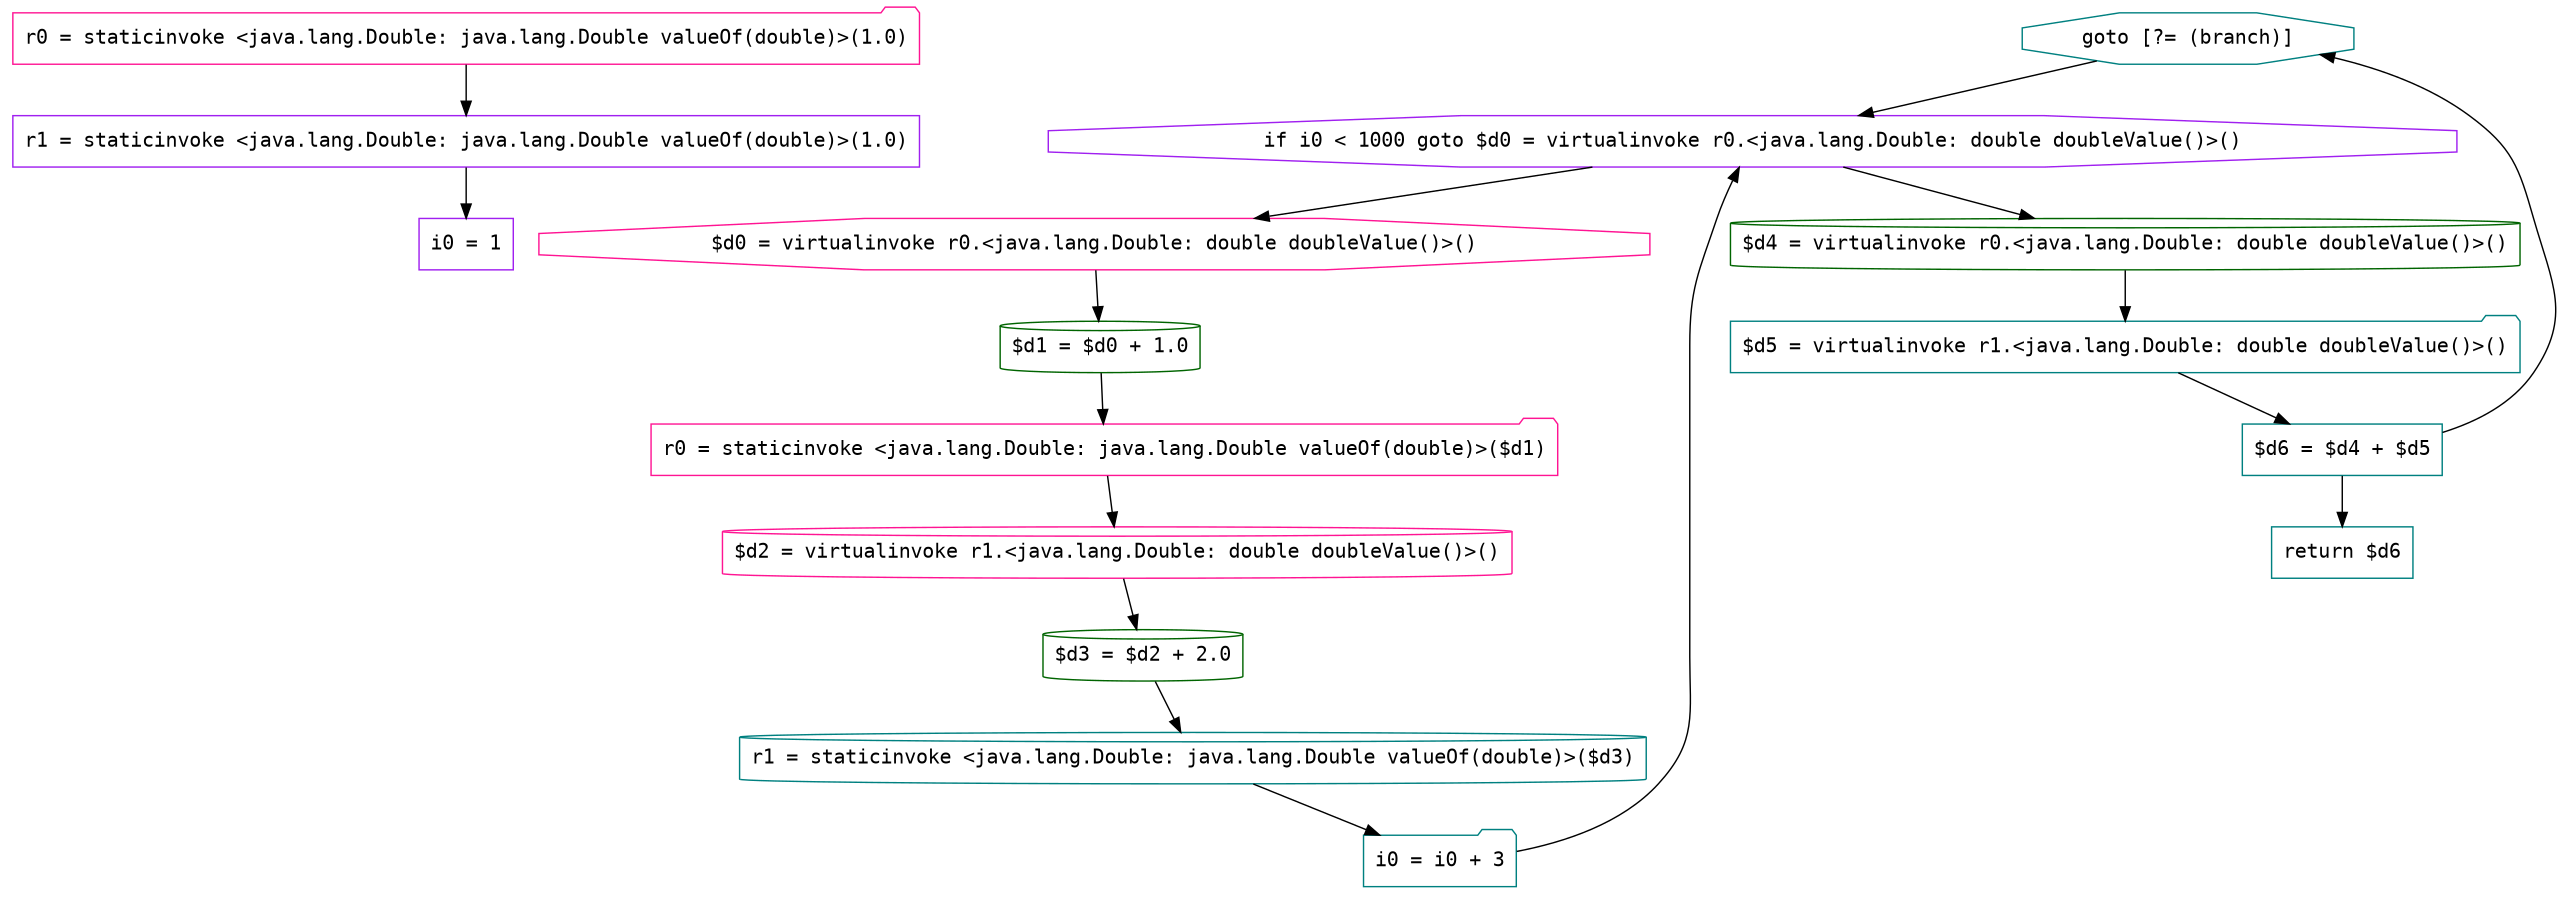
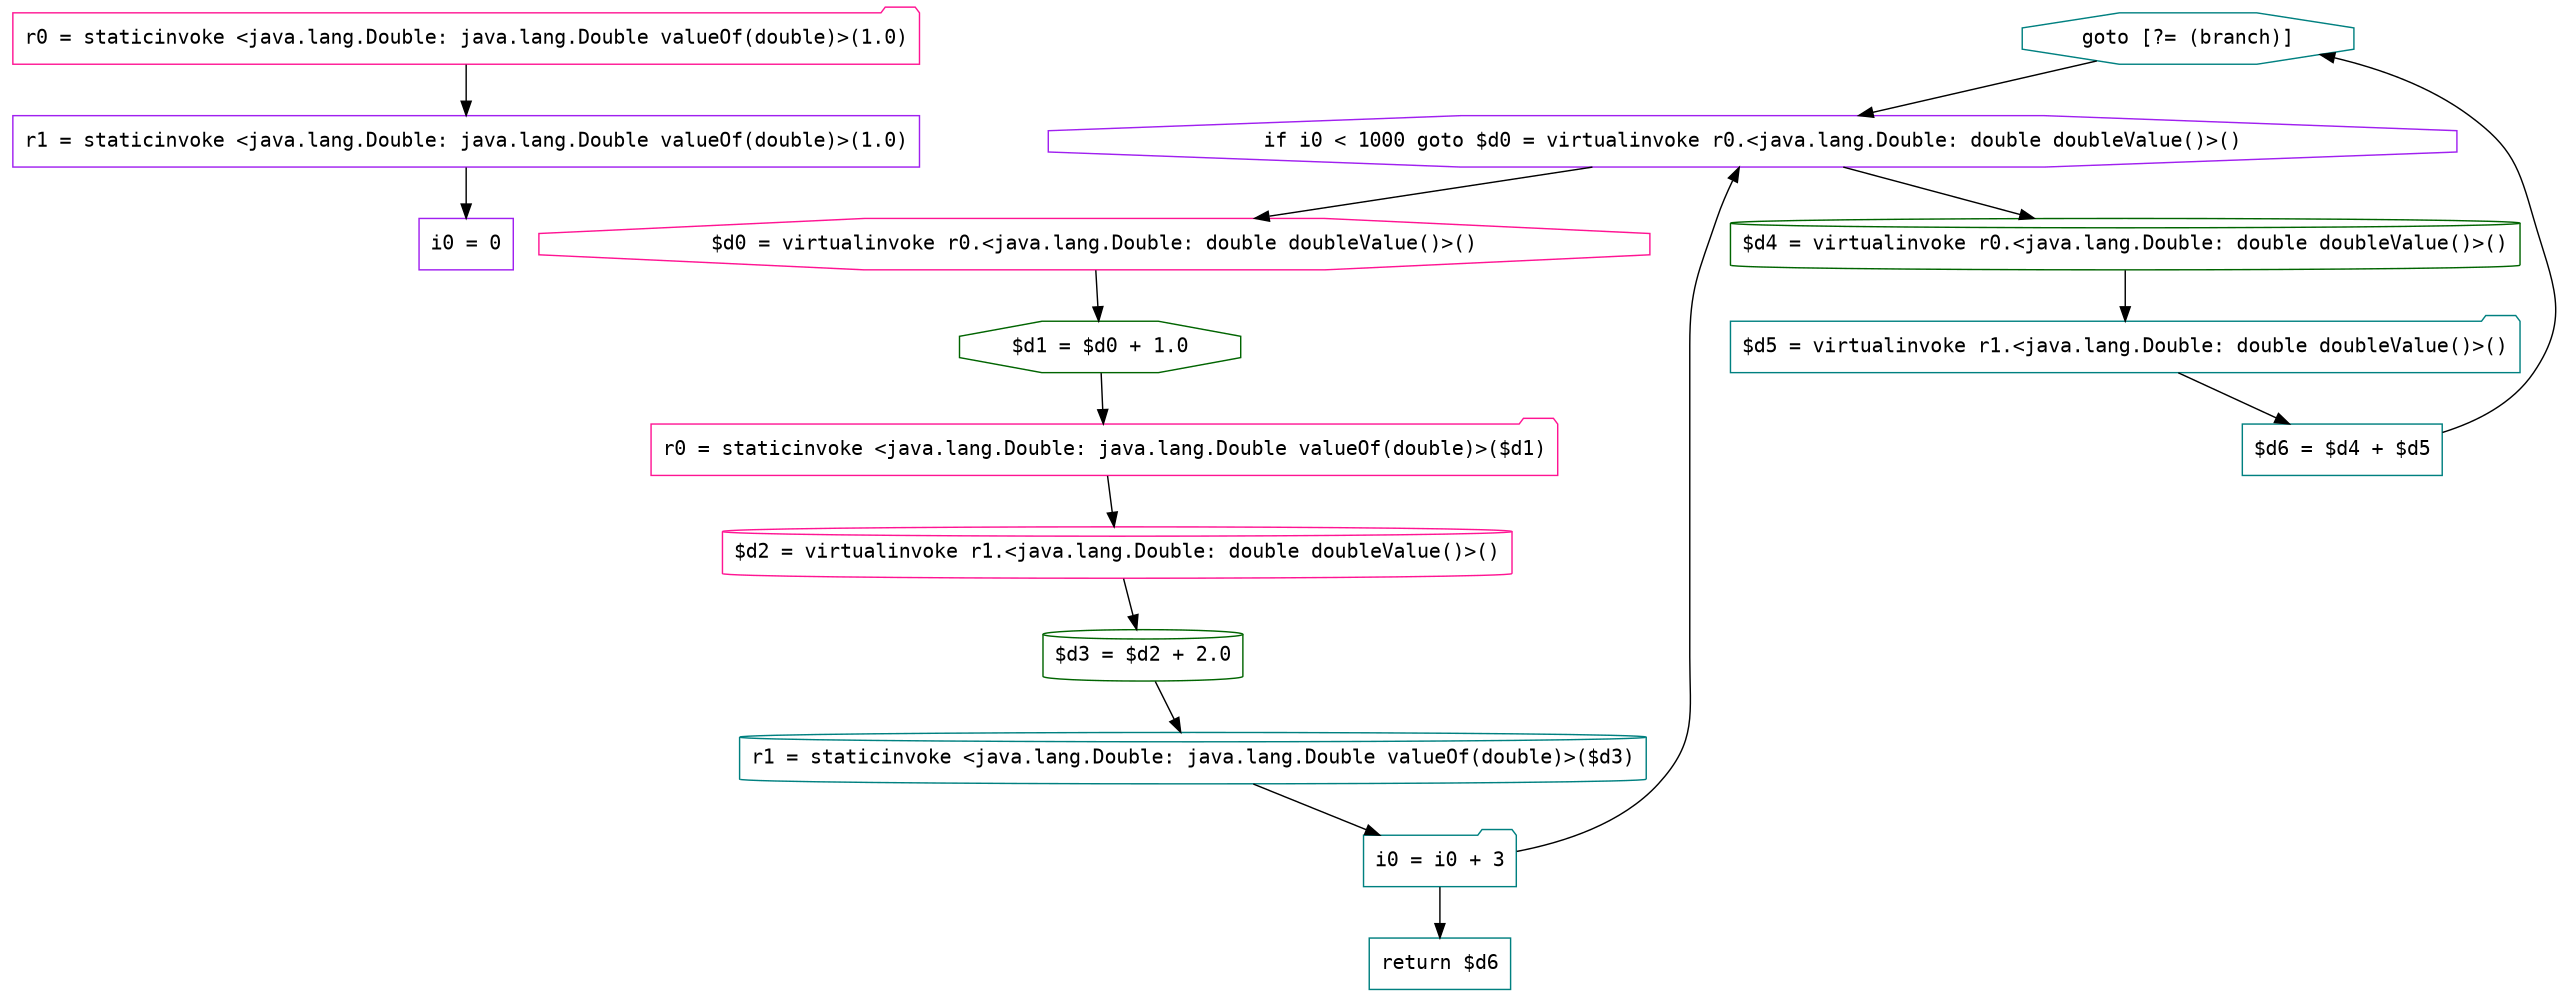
node "i0 = 1": label "i0 = 1" -> "i0 = 0"
node "$d1 = $d0 + 1.0": shape cylinder -> octagon
edge "$d6 = $d4 + $d5" -> "return $d6": now "i0 = i0 + 3" -> "return $d6"
